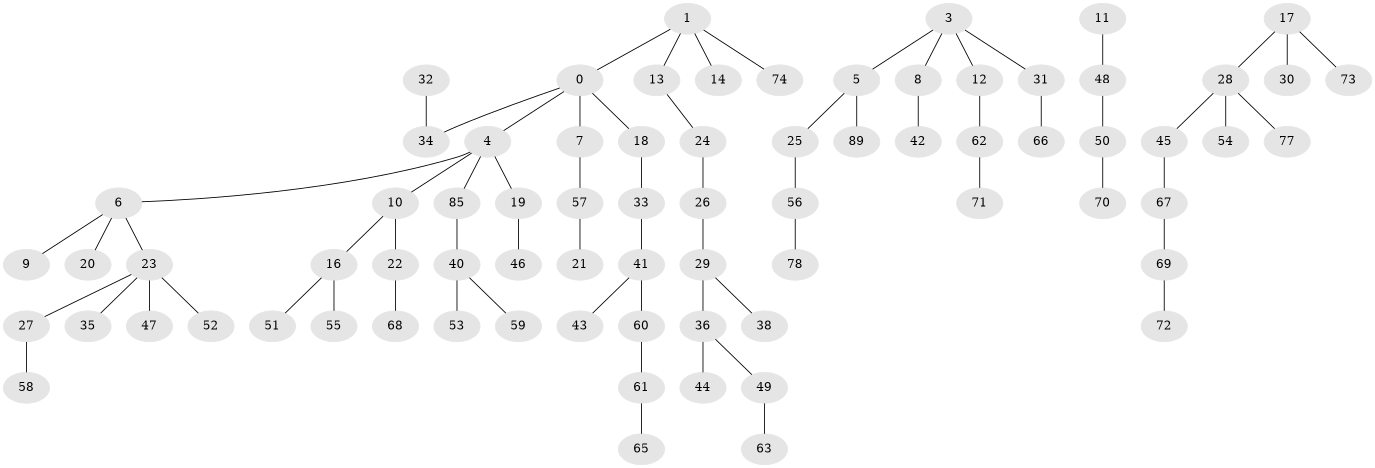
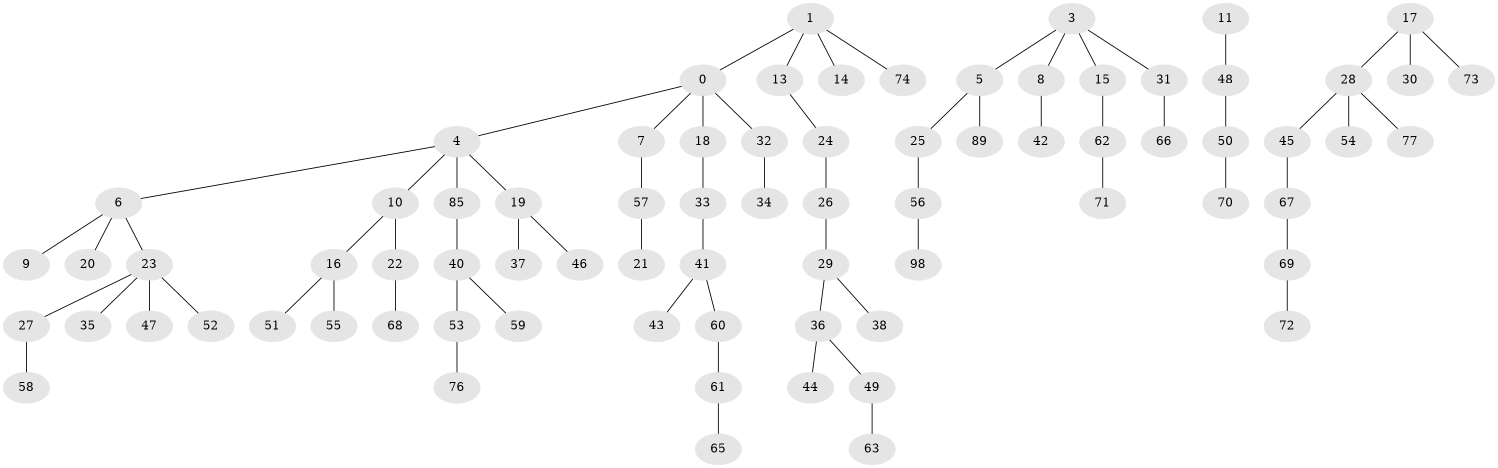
node "12": label "12" -> "15"
edge "0" -- "34": now "0" -- "32"
node "37": added
node "78": label "78" -> "98"
node "76": added
